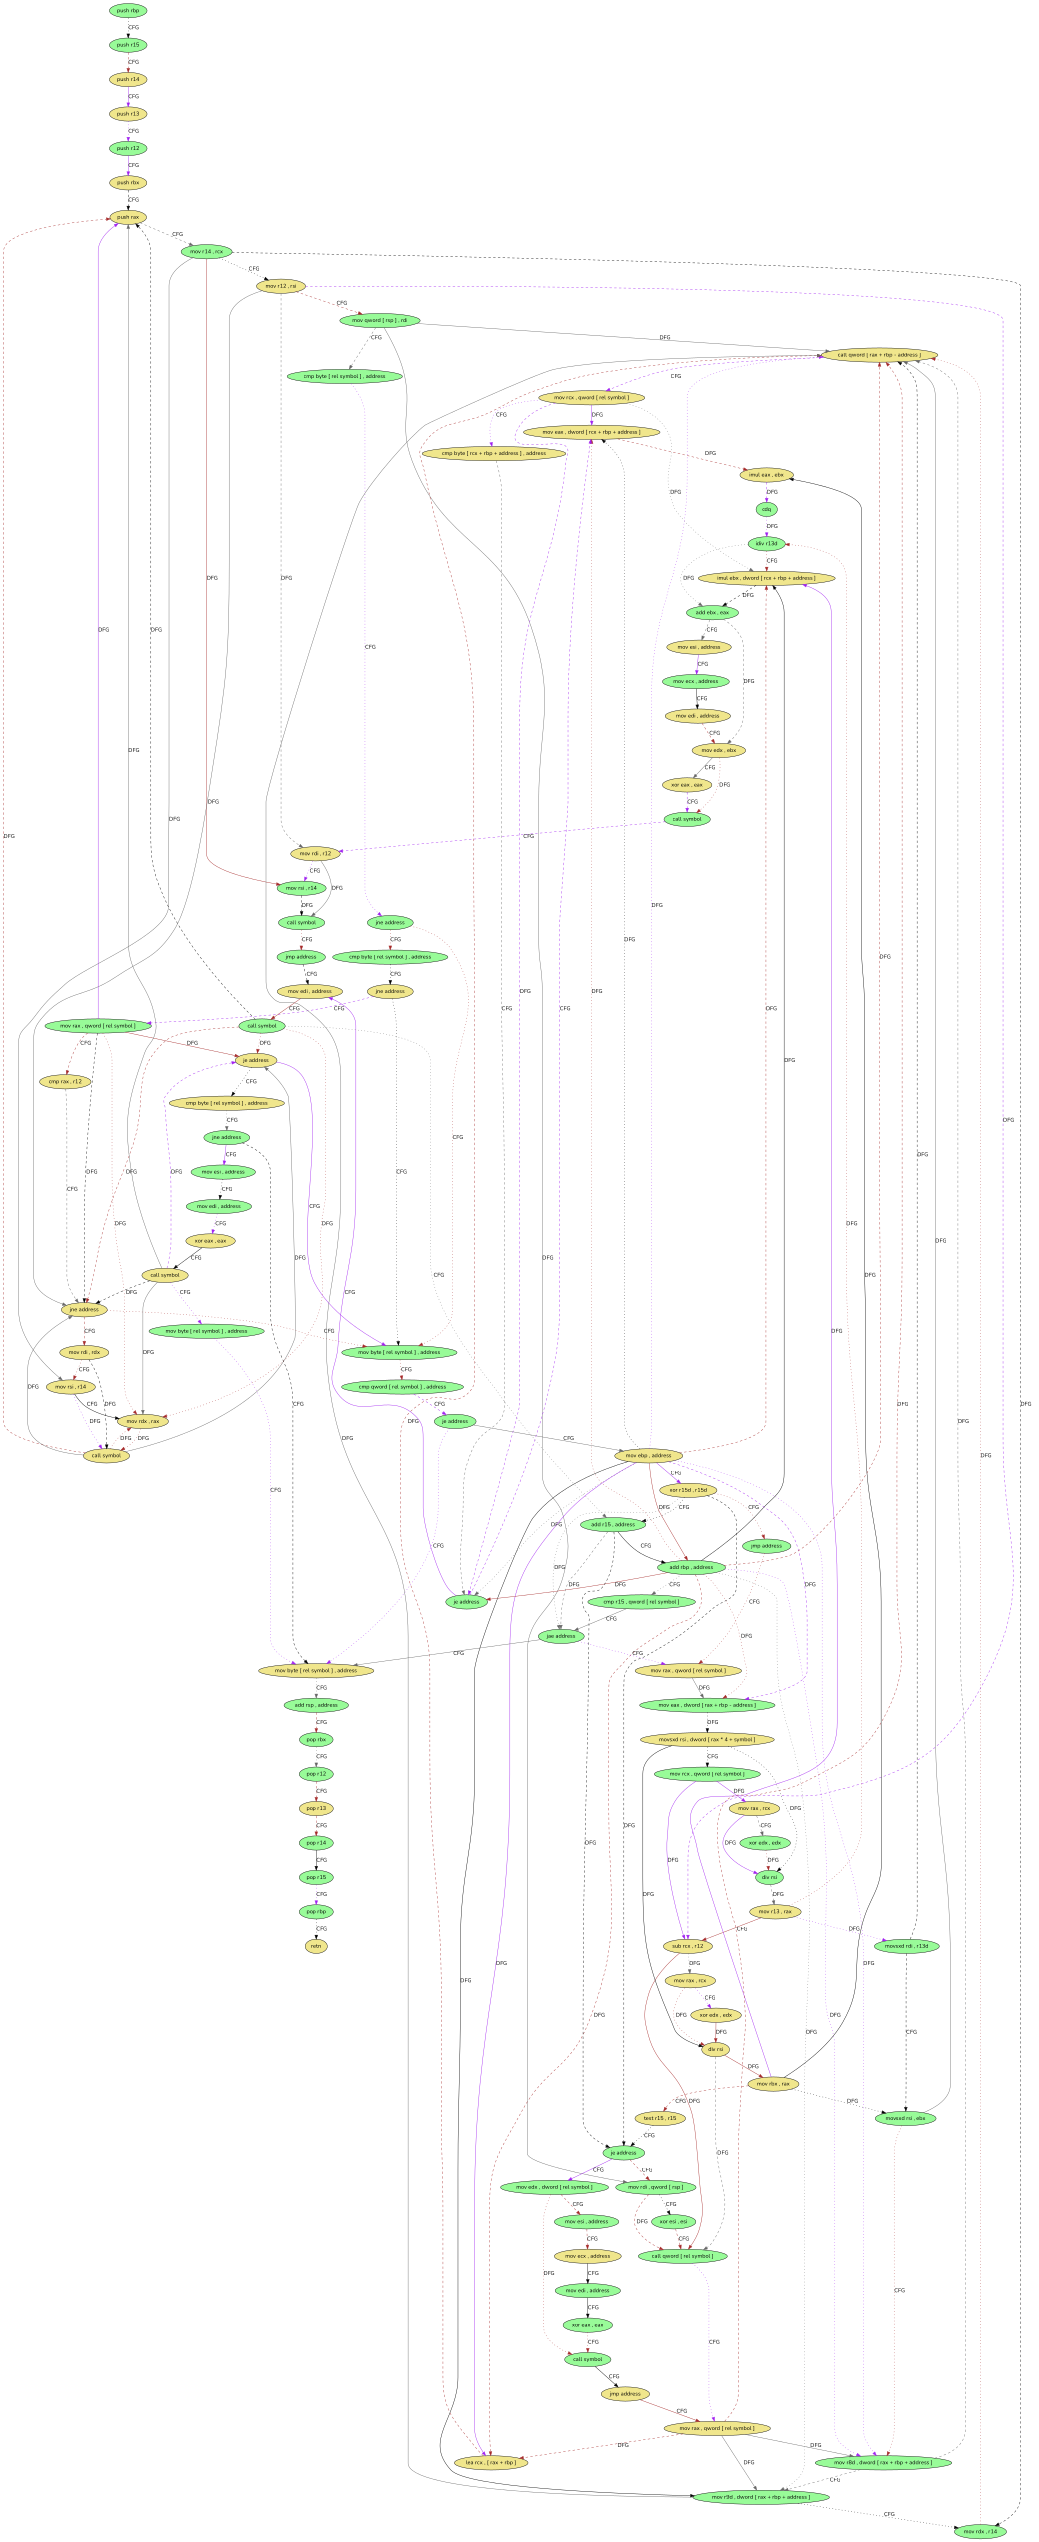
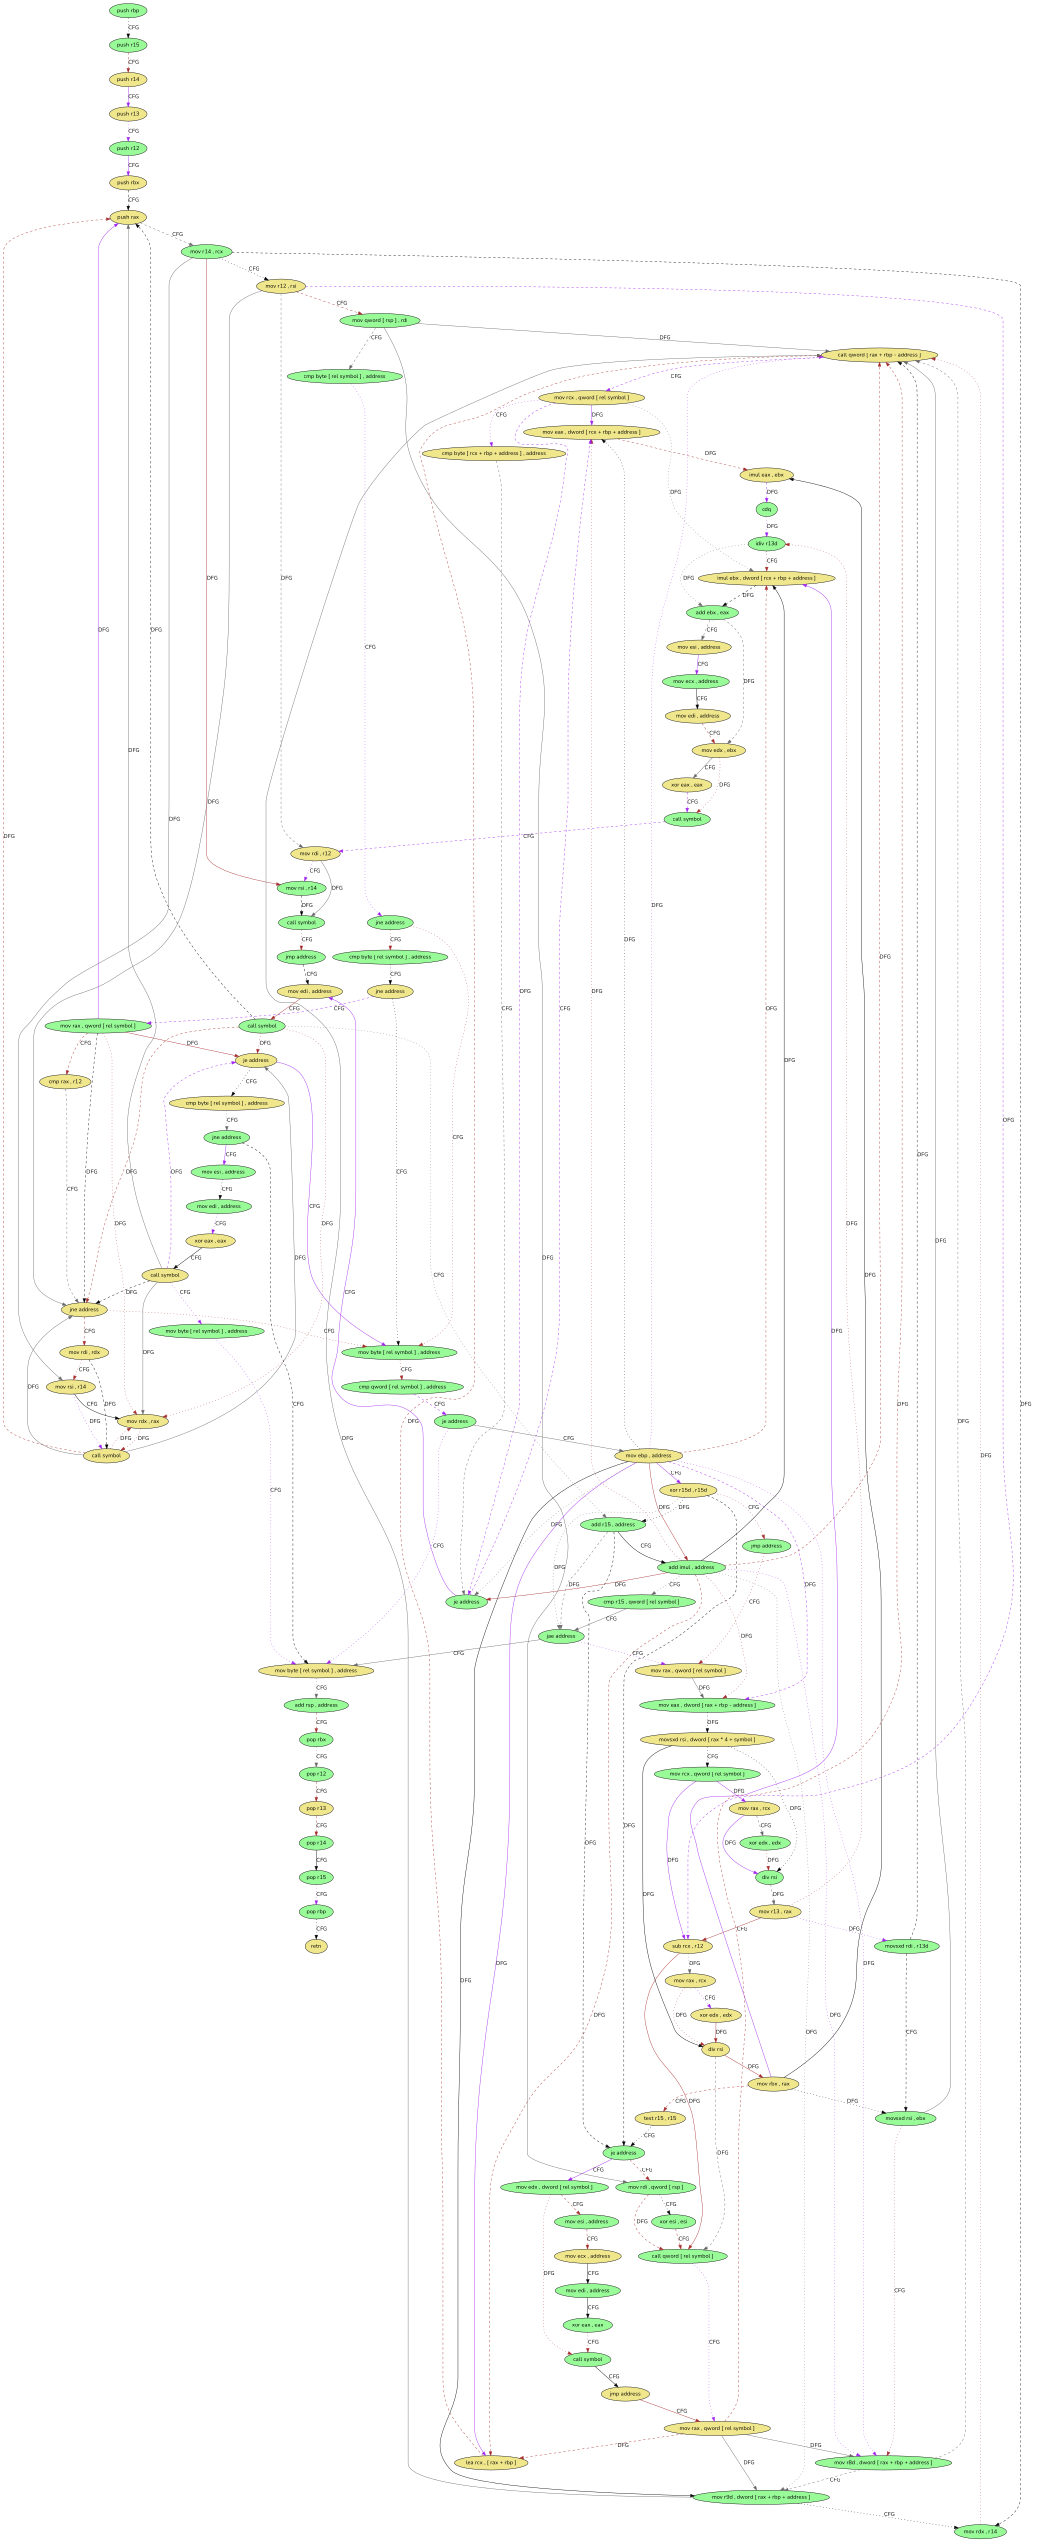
edge "xor r15d , r15d" -> "add r15 , address": label "CFG" -> "DFG"
node "add rbp , address": label "add rbp , address" -> "add imul , address"
